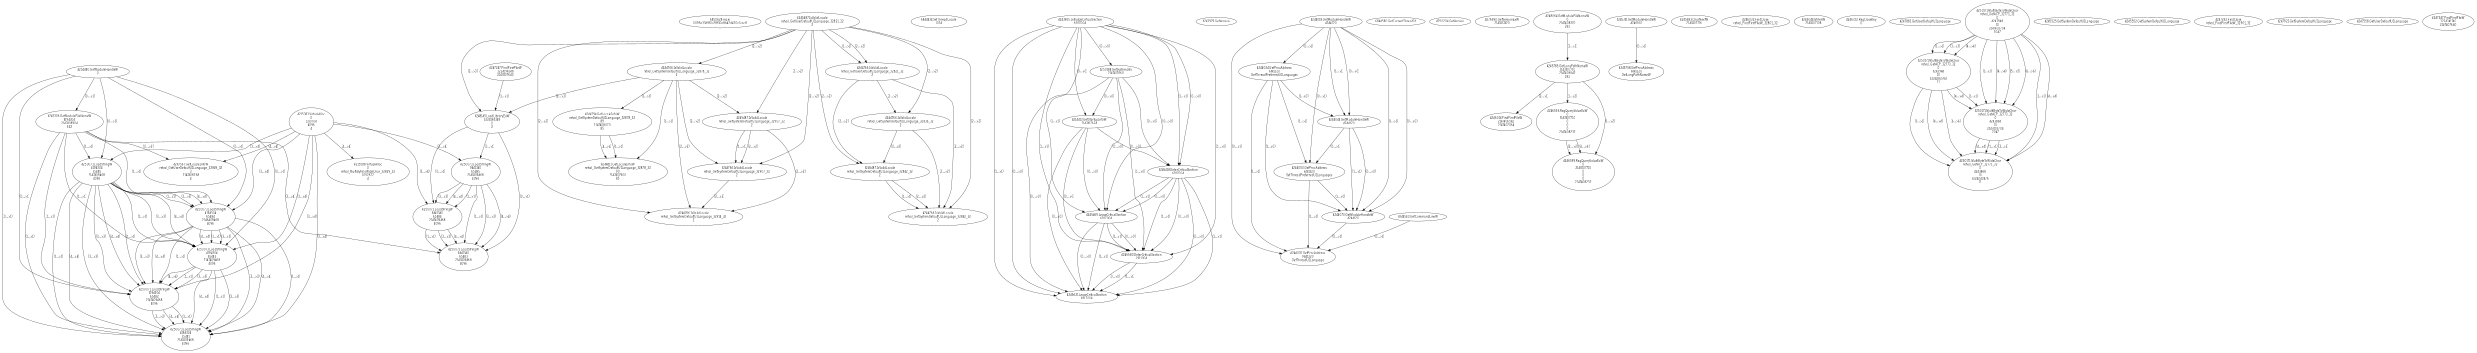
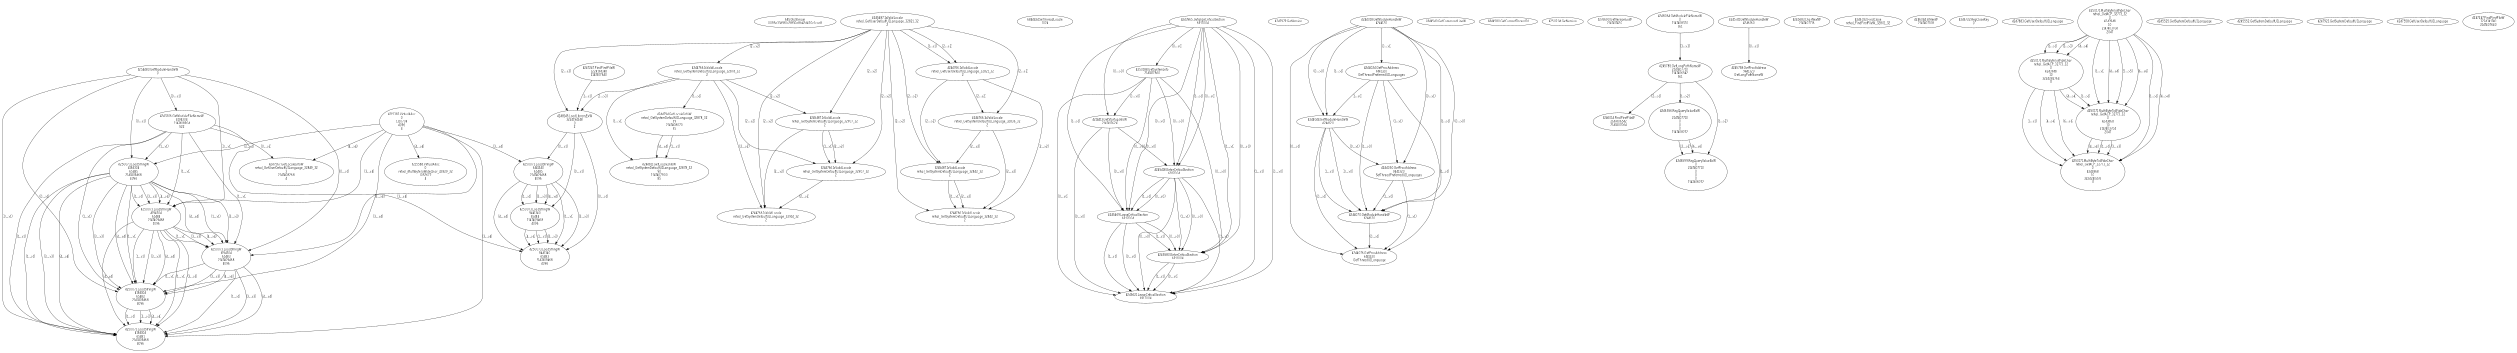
node "4247263.FindClose retval_FindFirstFileW_32901_32": removed
edge "4215383.VirtualAlloc 0 1310704 4096 4" -> "4250073.LoadStringW 9441340 65484 2147409468 4096": removed, label "(3-->4)"
edge "4214413.GetStartupInfoW 2147417624" -> "4245580.EnterCriticalSection 6911004": removed, label "(0-->0)"
node "4250073.LoadStringW 4194304 65484 2146409468 4096": label "4250073.LoadStringW 4194304 65484 2146409468 4096" -> "4250073.LoadStringW 4194304 65484 2147409468 4096"
edge "6844540.GetCommandLineW" -> "4244076.GetProcAddress 9441320 GetThreadUILanguage": now "4244044.GetModuleHandleW 4244120" -> "4244076.GetProcAddress 9441320 GetThreadUILanguage"
